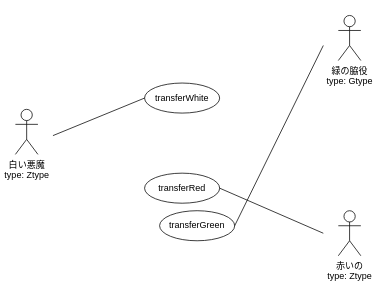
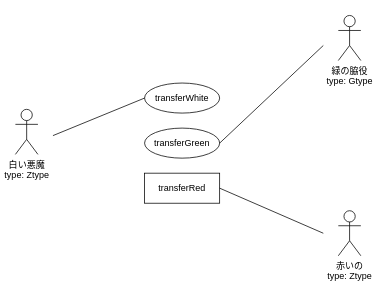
node "transferRed": shape ellipse -> rectangle
node "transferGreen": moved (197, 225) -> (182, 143)
